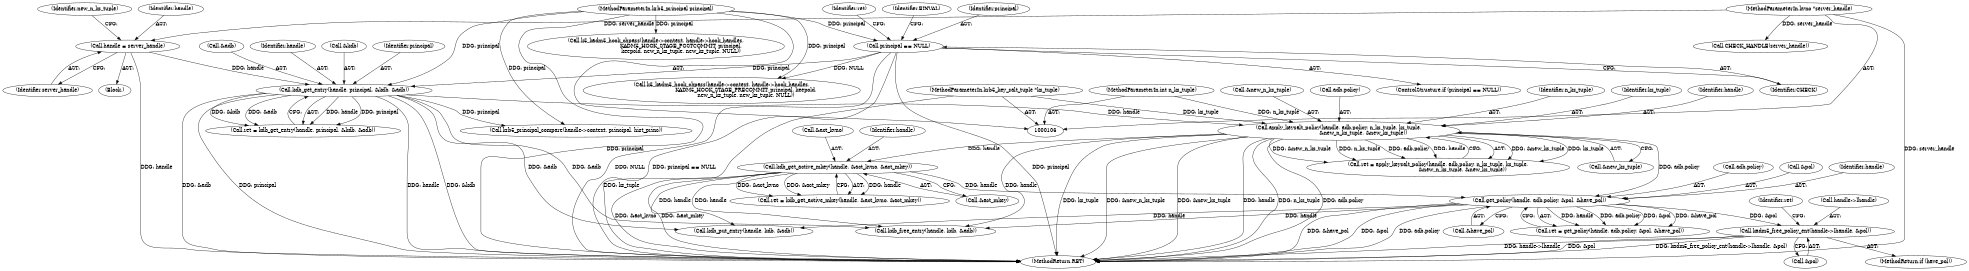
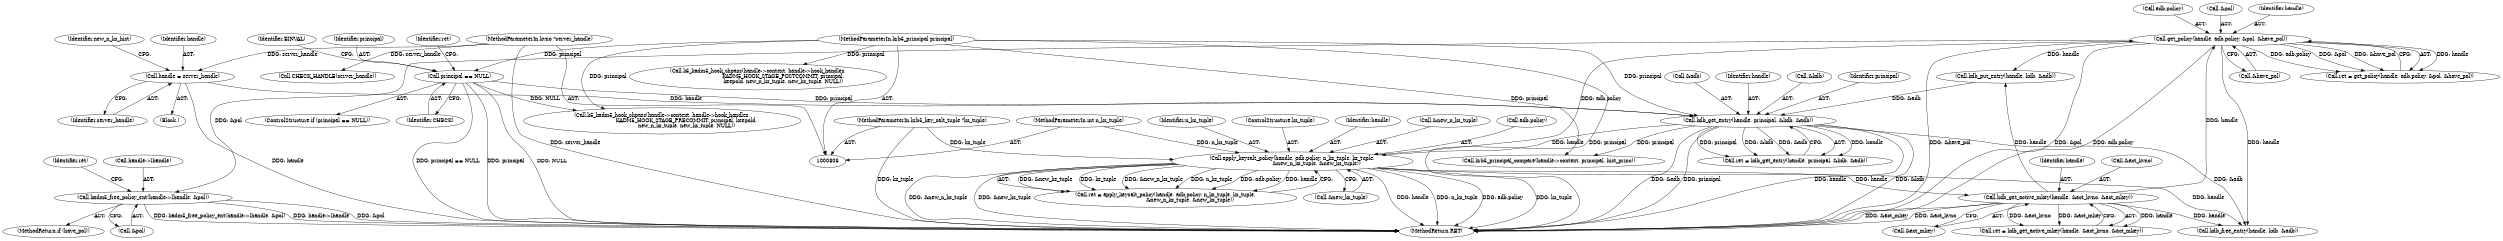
node "(Identifier,new_n_ks_tuple)": label "(Identifier,new_n_ks_tuple)" -> "(Identifier,new_n_ks_hist)"
node "(Identifier,ks_tuple)": label "(Identifier,ks_tuple)" -> "(ControlStructure,ks_tuple)"
node "1000106": label "1000106" -> "1000806"
edge "(Call,kdb_get_entry(handle, principal, &kdb, &adb))" -> "(Call,kdb_put_entry(handle, kdb, &adb))": reversed
